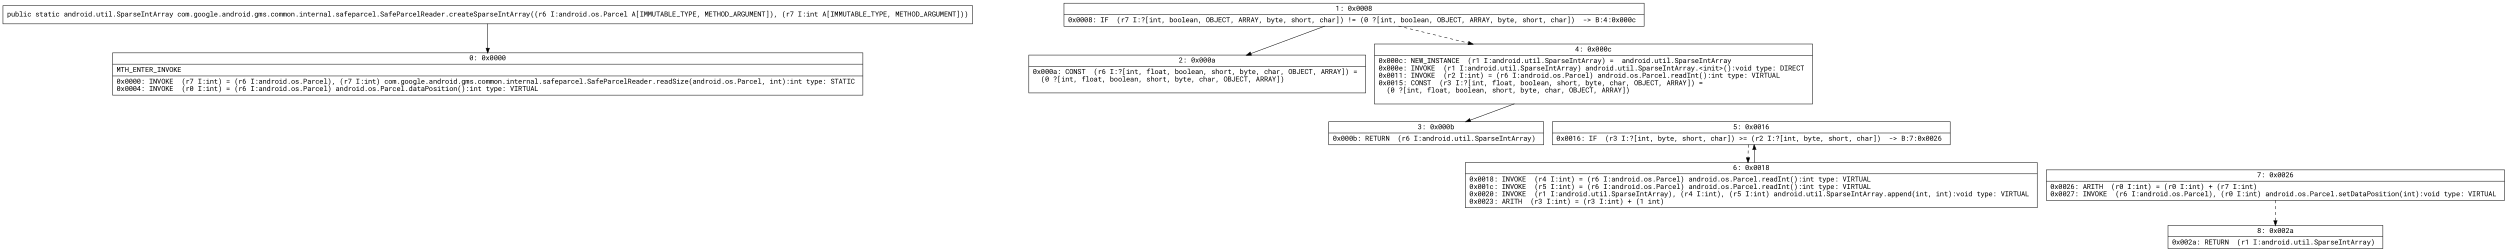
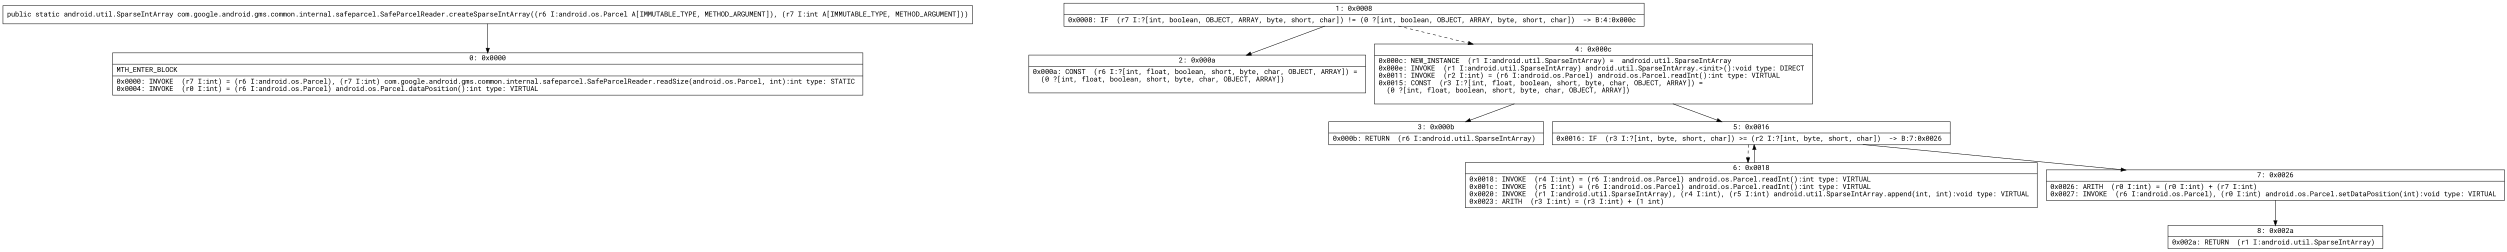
node "0: 0x0000": text "MTH_ENTER_INVOKE" -> "MTH_ENTER_BLOCK"
edge "4: 0x000c" -> "5: 0x0016": added
edge "5: 0x0016" -> "7: 0x0026": added
edge "7: 0x0026" -> "8: 0x002a": style dashed -> solid
